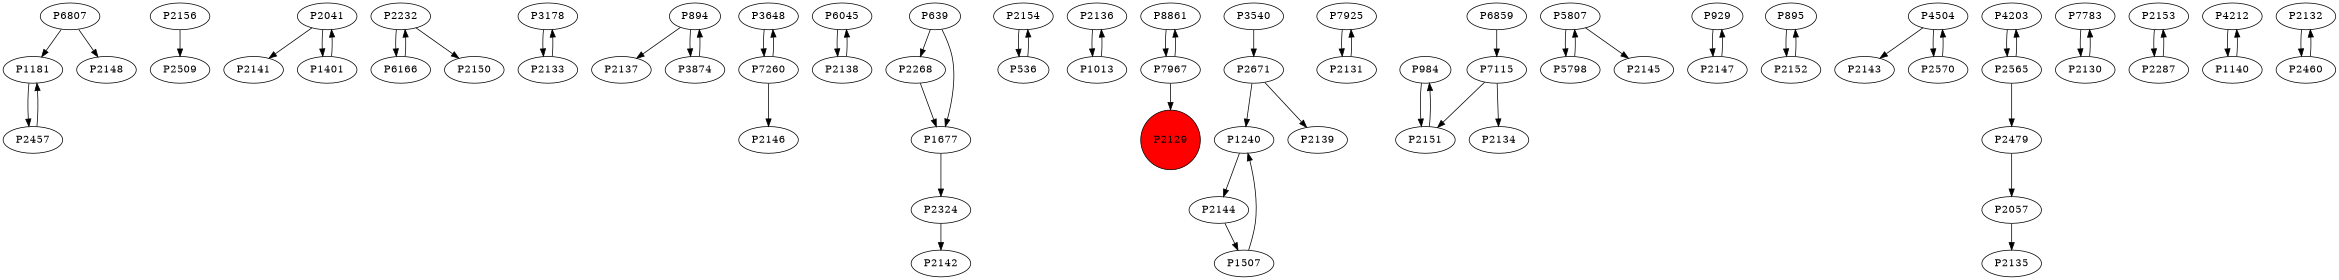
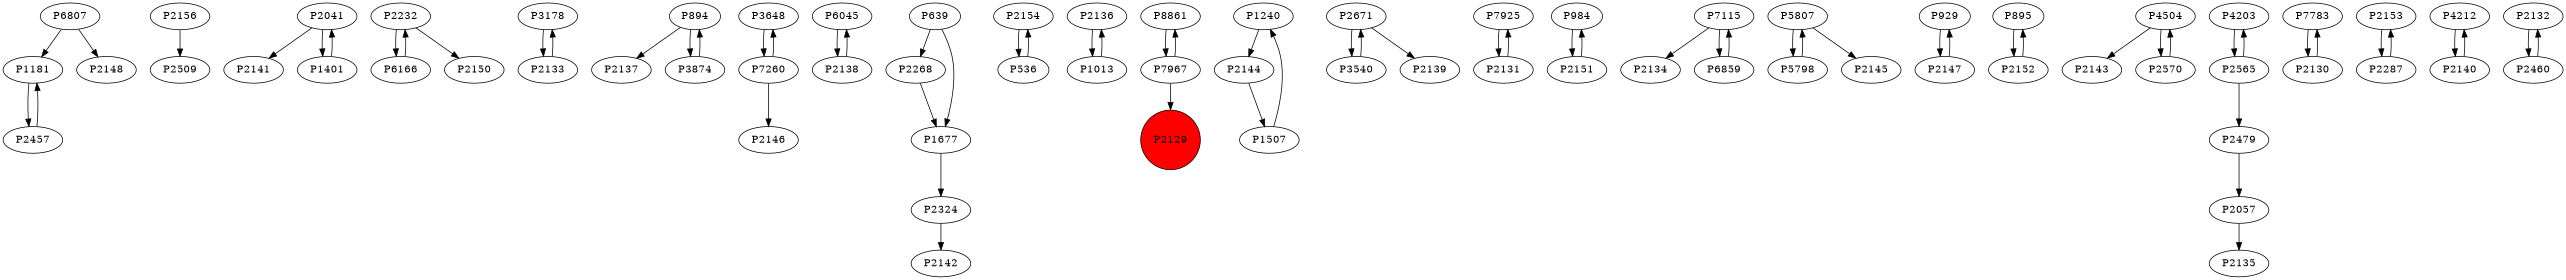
node "P1140": label "P1140" -> "P2140"
edge "P2671" -> "P1240": now "P2671" -> "P3540"
edge "P7115" -> "P2151": now "P7115" -> "P6859"
